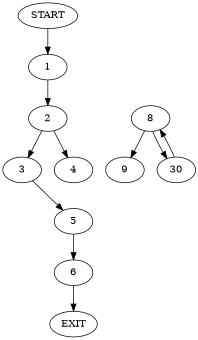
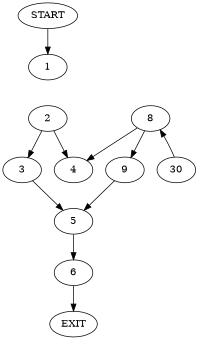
edge "1" -> "2": removed
edge "8" -> "30": now "8" -> "4"
edge "9" -> "5": added
